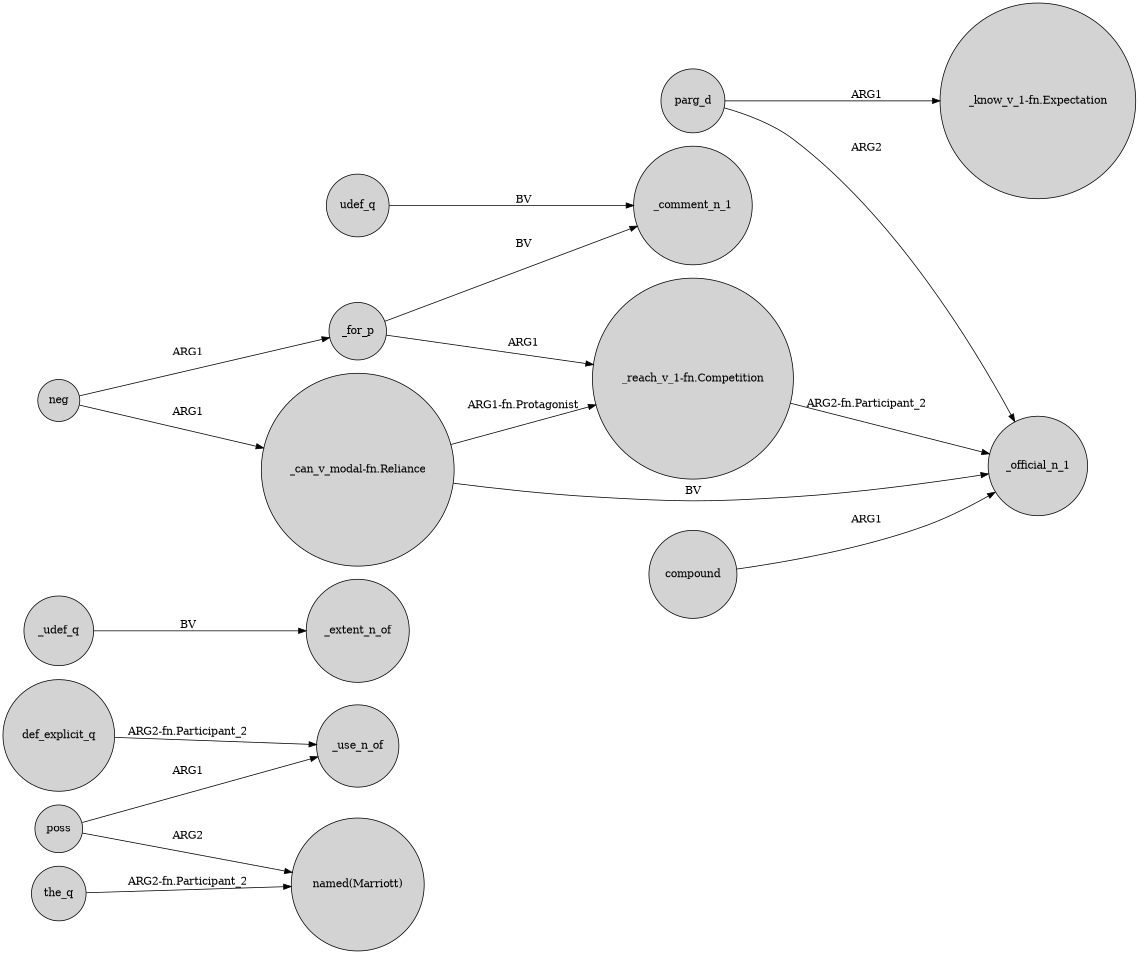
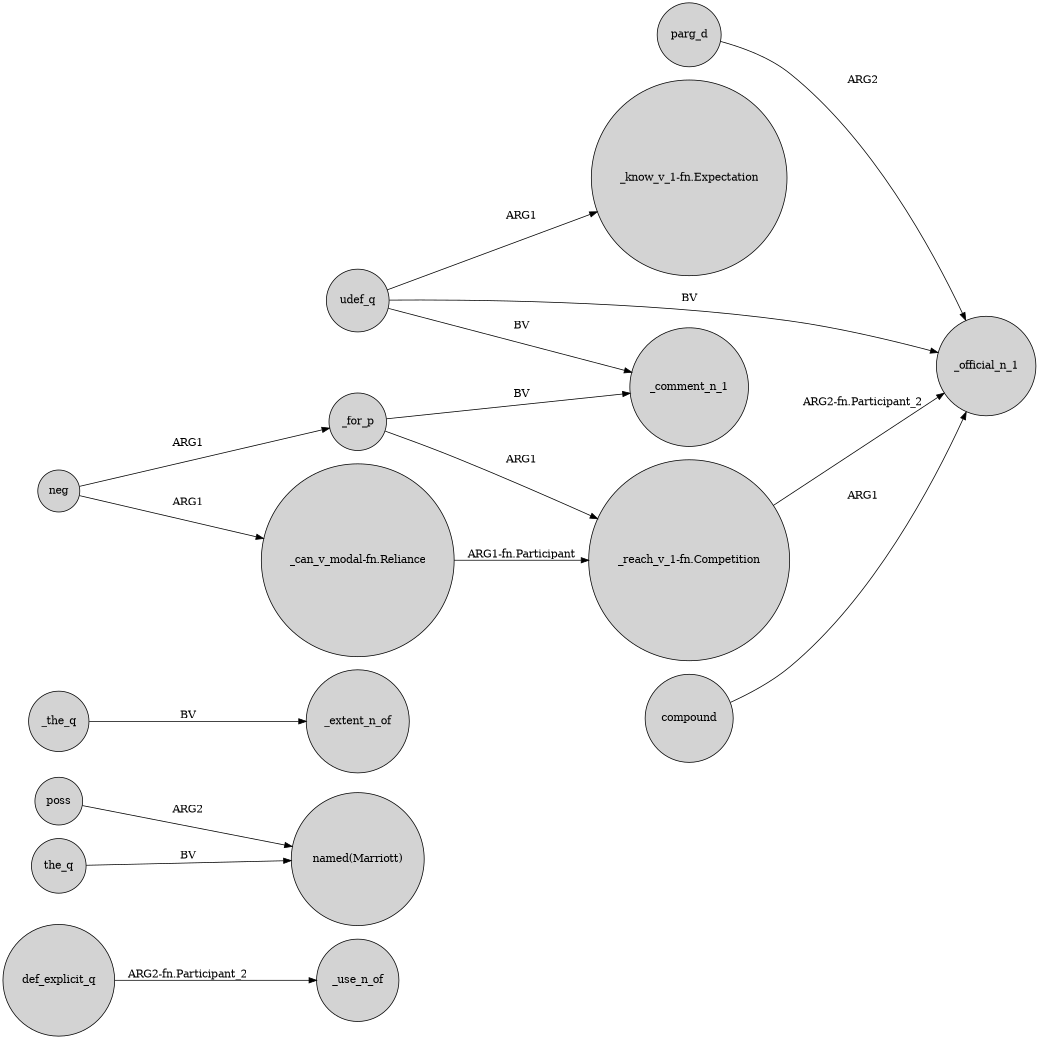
edge "parg_d" -> "_know_v_1-fn.Expectation": now "udef_q" -> "_know_v_1-fn.Expectation"
edge "_can_v_modal-fn.Reliance" -> "_reach_v_1-fn.Competition": label "ARG1-fn.Protagonist" -> "ARG1-fn.Participant"
edge "_can_v_modal-fn.Reliance" -> "_official_n_1": now "udef_q" -> "_official_n_1"
node "_udef_q": label "_udef_q" -> "_the_q"
edge "poss" -> "_use_n_of": removed, label "ARG1"
edge "the_q" -> "named(Marriott)": label "ARG2-fn.Participant_2" -> "BV"
